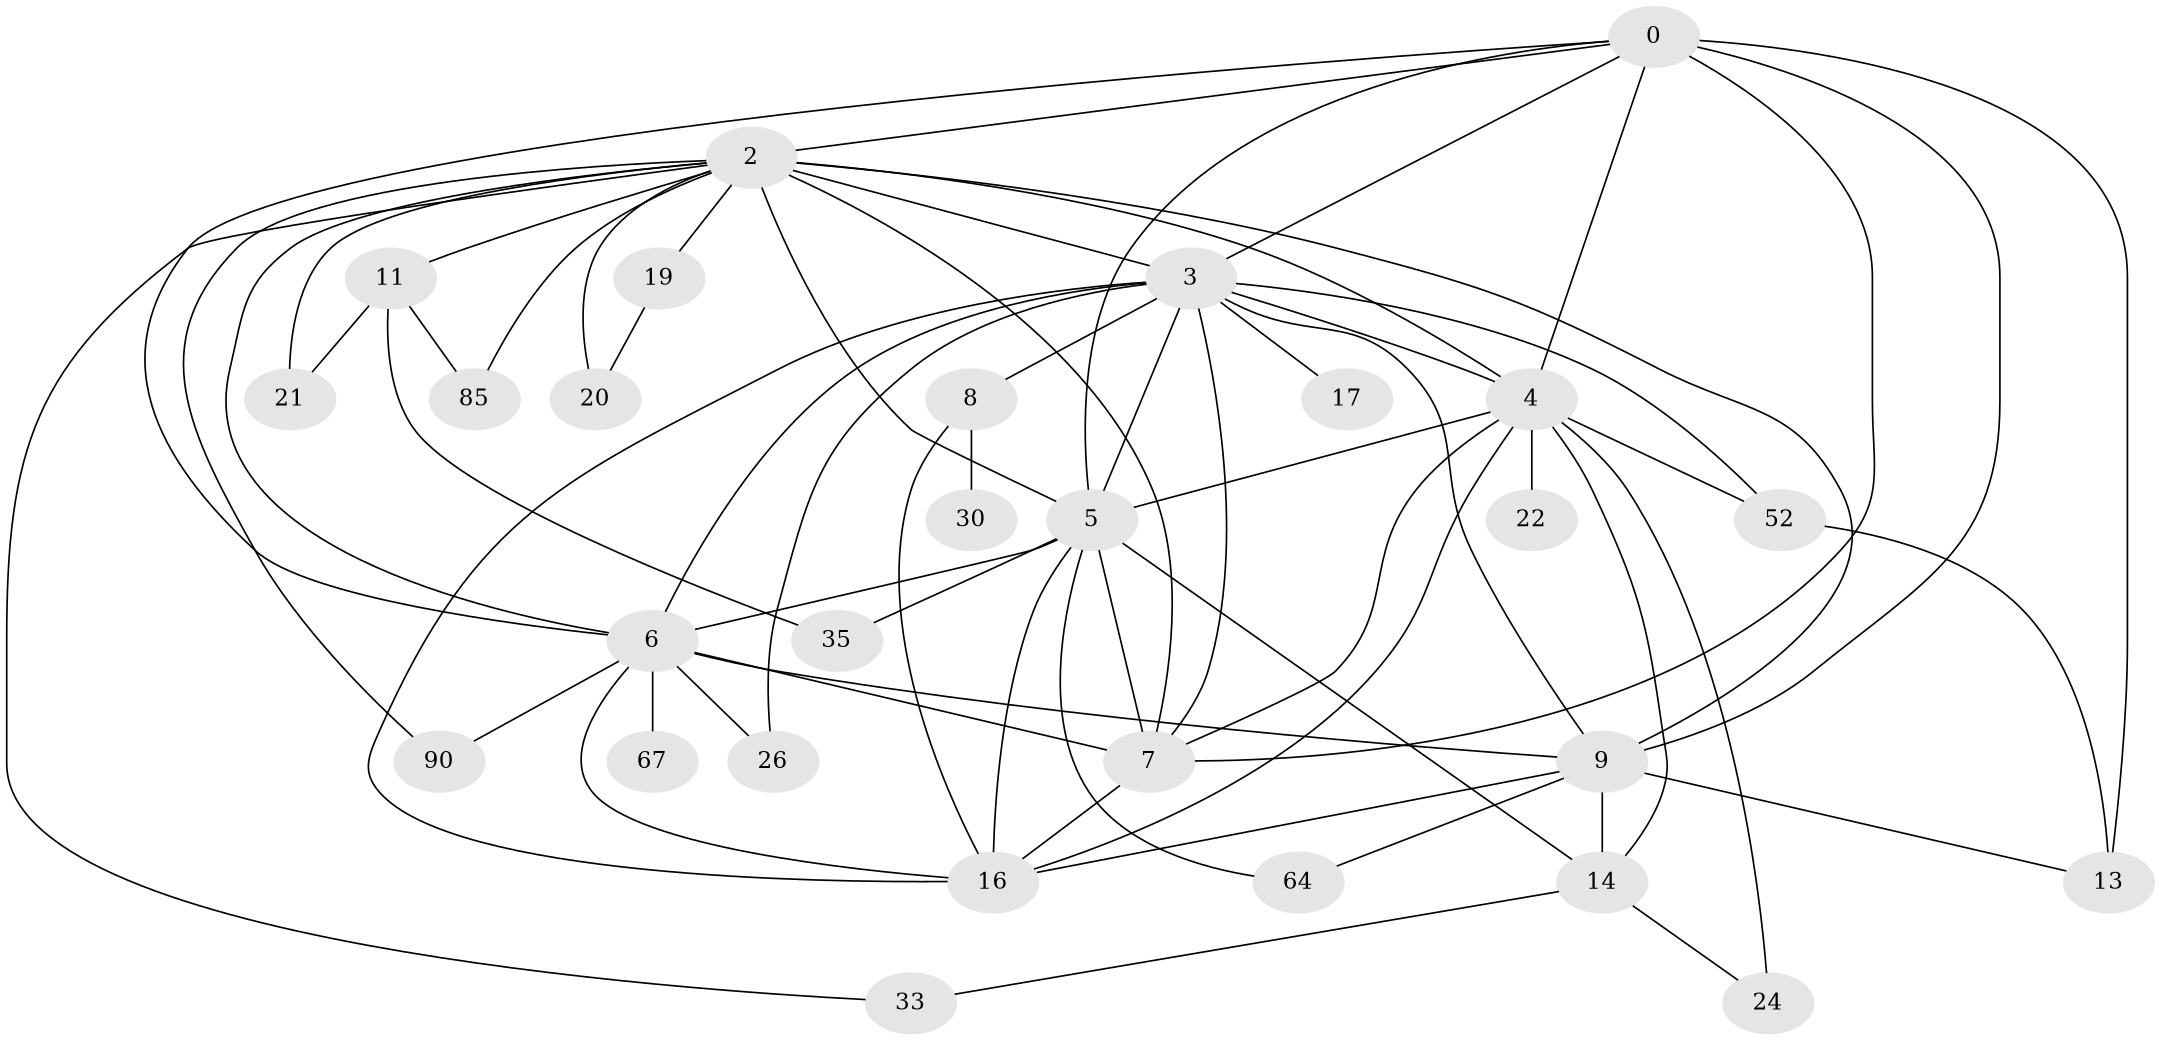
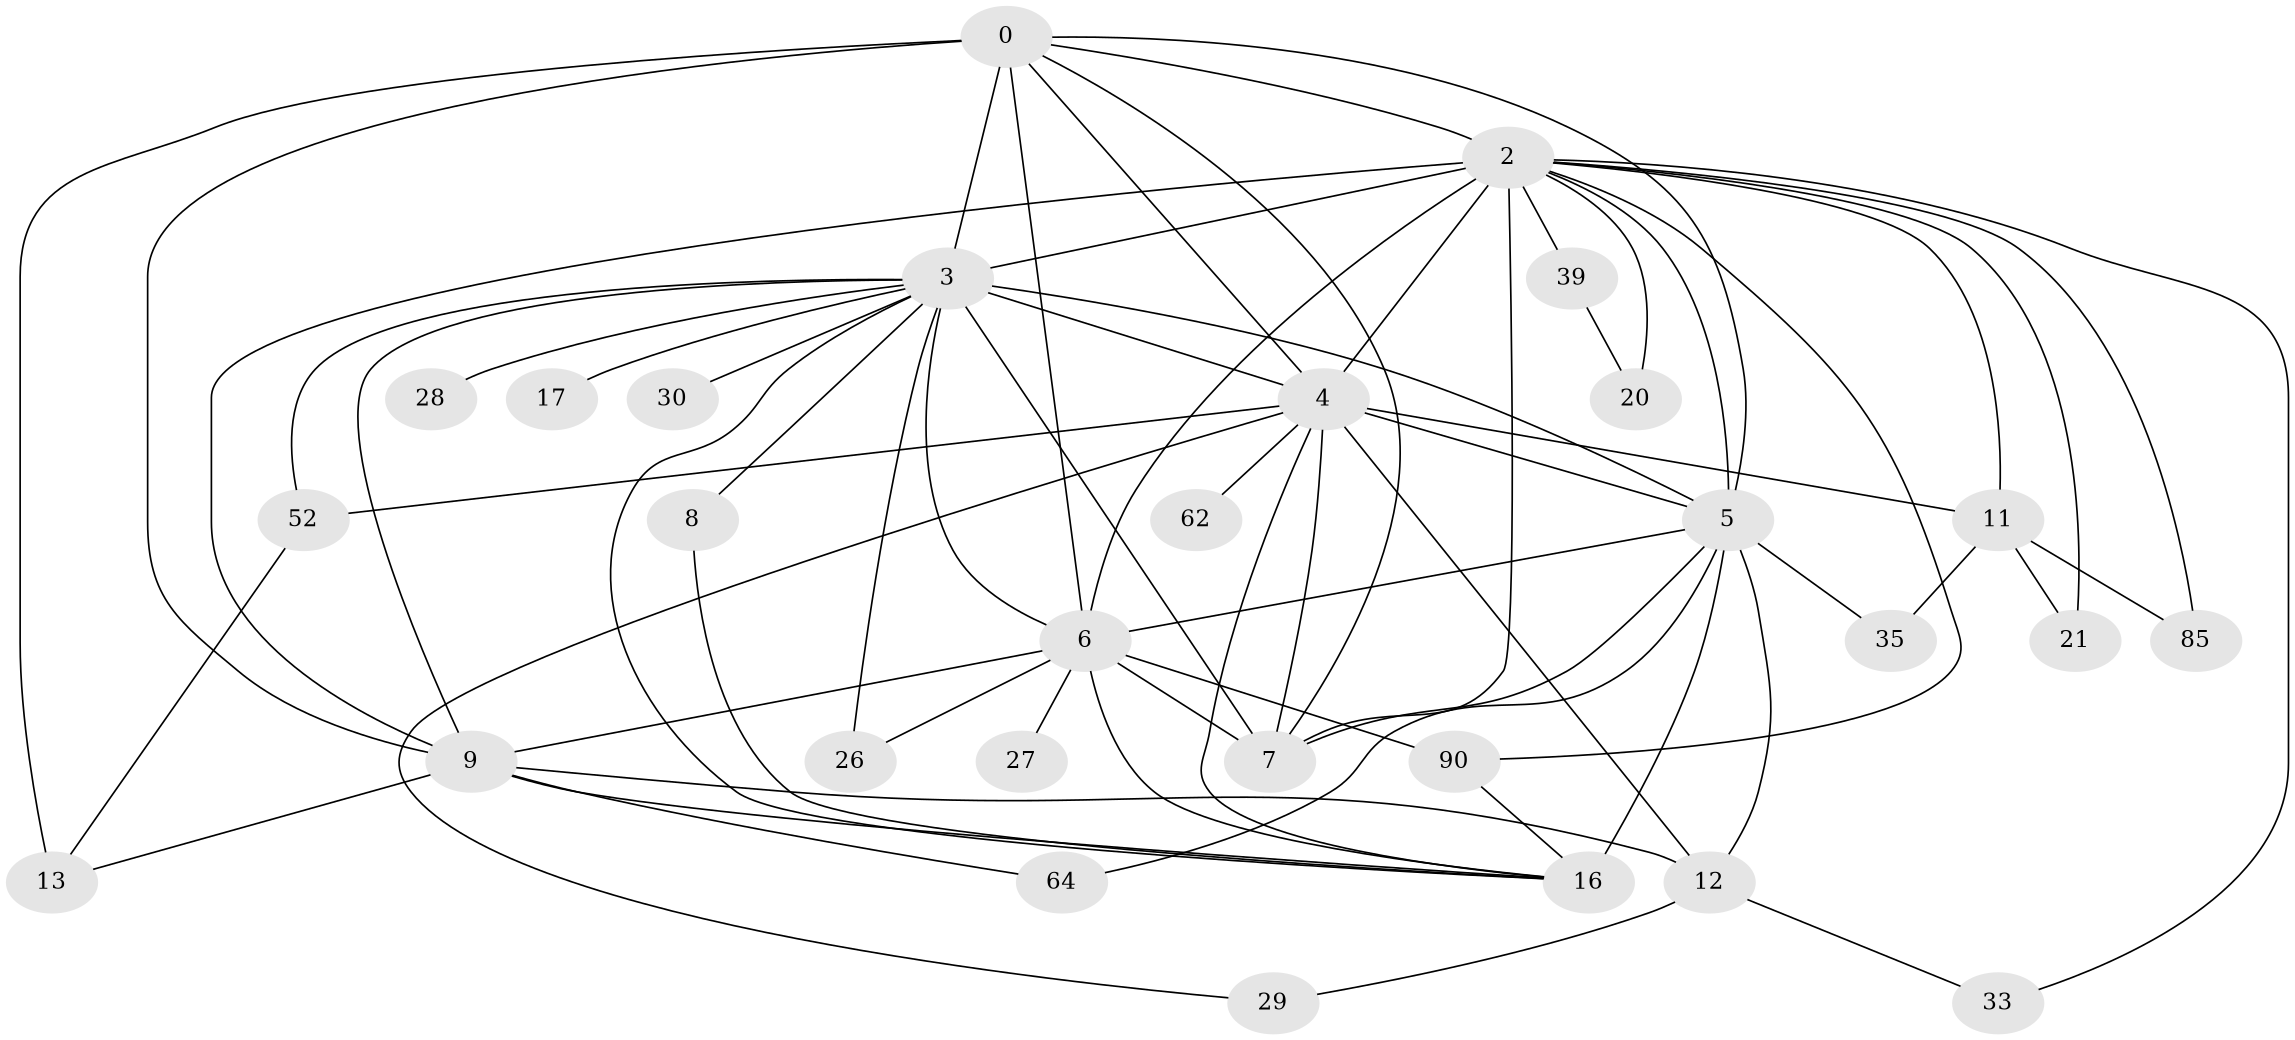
node "19": label "19" -> "39"
node "28": added
edge "8" -- "30": now "3" -- "30"
edge "4" -- "11": added
node "22": label "22" -> "62"
node "67": label "67" -> "27"
edge "7" -- "16": now "90" -- "16"
node "14": label "14" -> "12"
node "24": label "24" -> "29"
